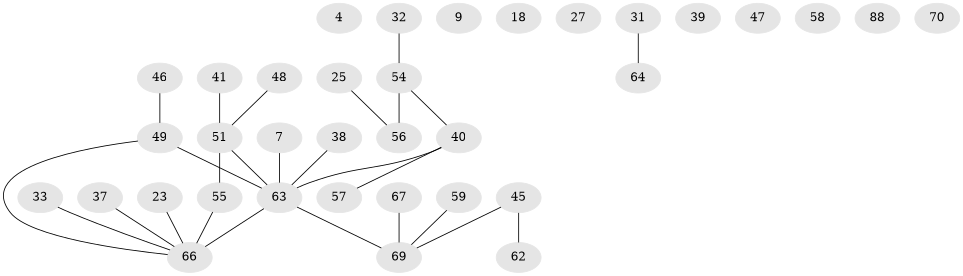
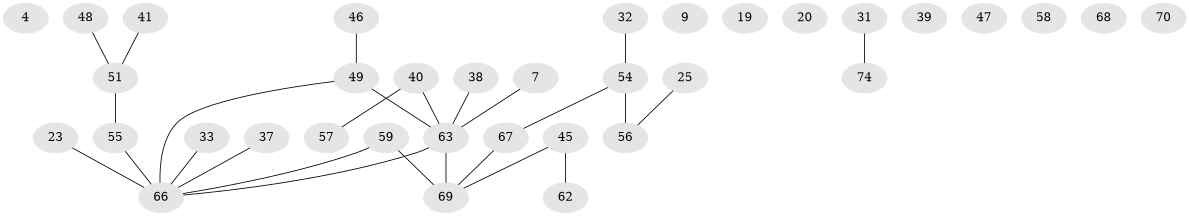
node "18": label "18" -> "19"
node "27": label "27" -> "20"
node "88": label "88" -> "68"
node "64": label "64" -> "74"
edge "54" -- "40": now "54" -- "67"
edge "51" -- "63": removed
edge "59" -- "66": added
